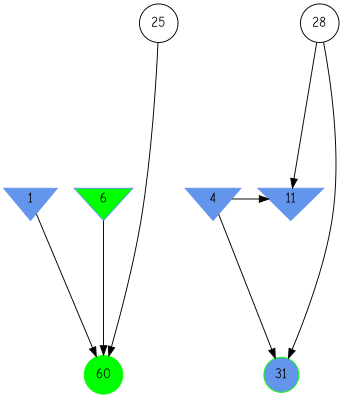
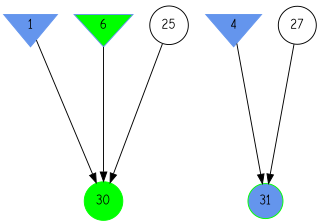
node "28": label "28" -> "27"
node "11": removed
node "60": label "60" -> "30"
